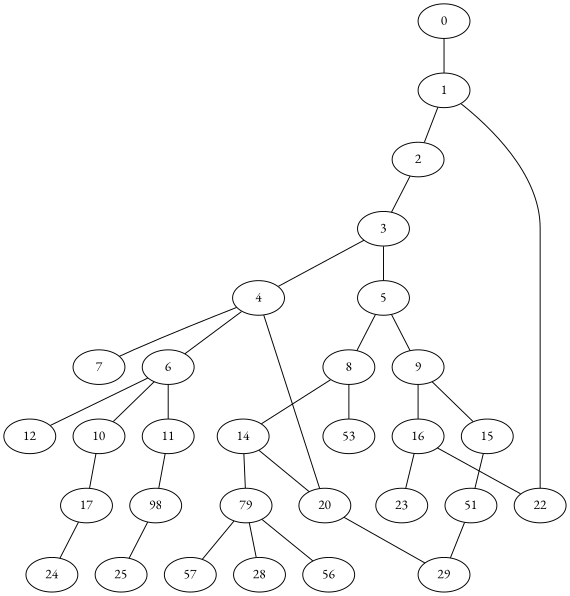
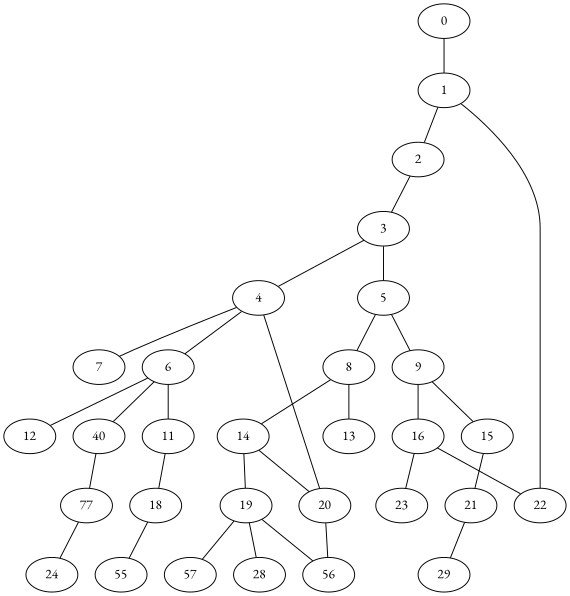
node "10": label "10" -> "40"
node "53": label "53" -> "13"
node "17": label "17" -> "77"
node "98": label "98" -> "18"
node "79": label "79" -> "19"
node "51": label "51" -> "21"
edge "20" -- "29": now "20" -- "56"
node "25": label "25" -> "55"
